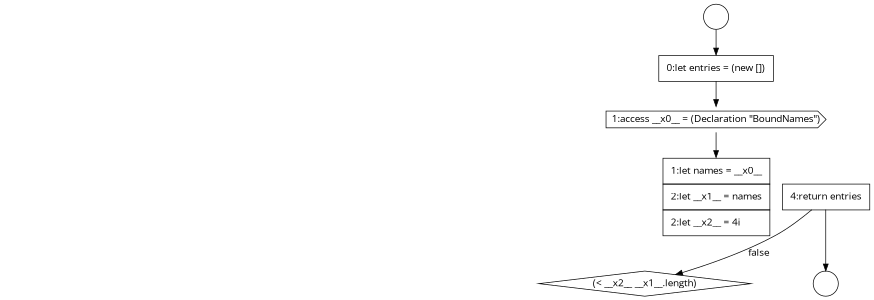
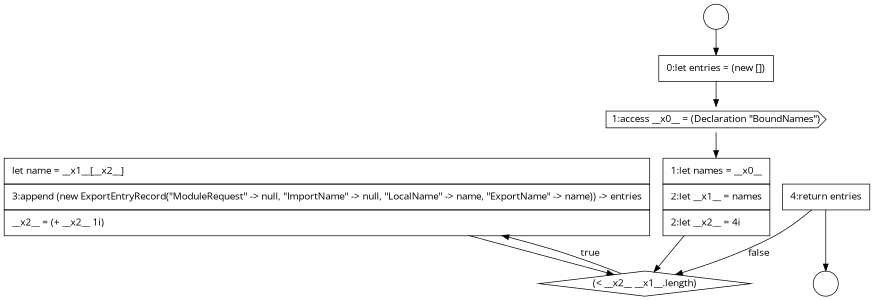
node "let name = __x1__[__x2__]": added
edge "1:let names = __x0__" -> "(< __x2__ __x1__.length)": added
